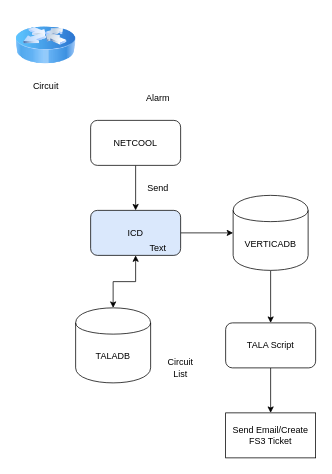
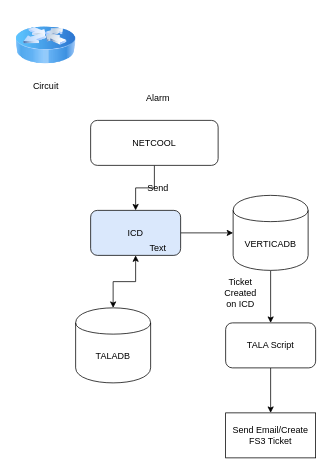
node "NETCOOL": size 90x45 -> 128x45
node "Ticket Created on ICD": added
node "Circuit List": removed
